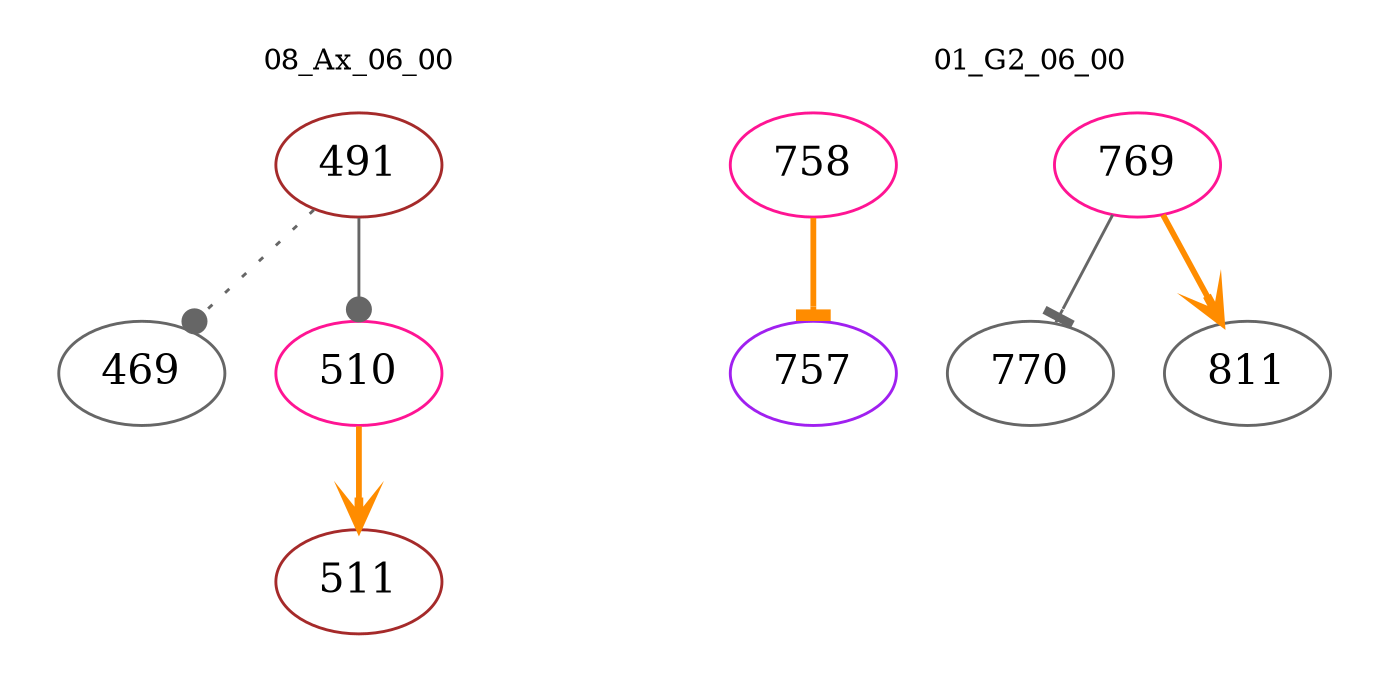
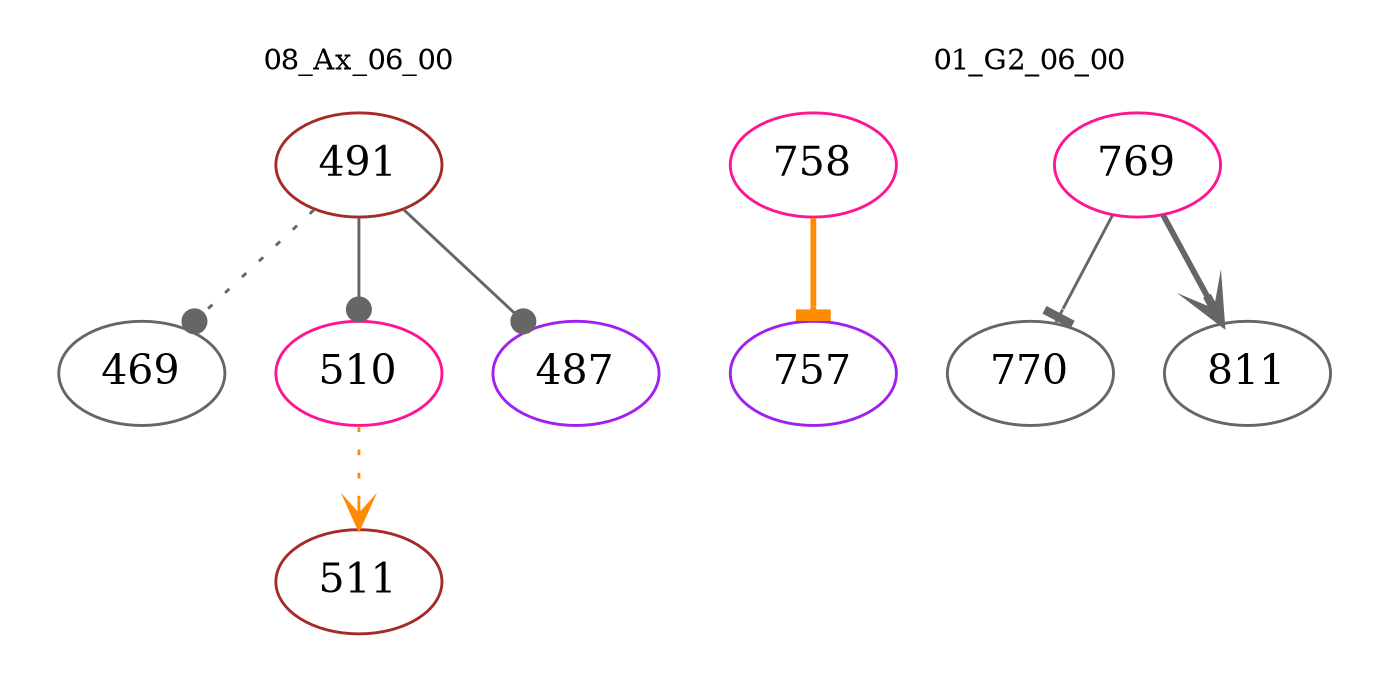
edge "769" -> "811": color darkorange -> gray40
node "487": added
edge "510" -> "511": style bold -> dotted
